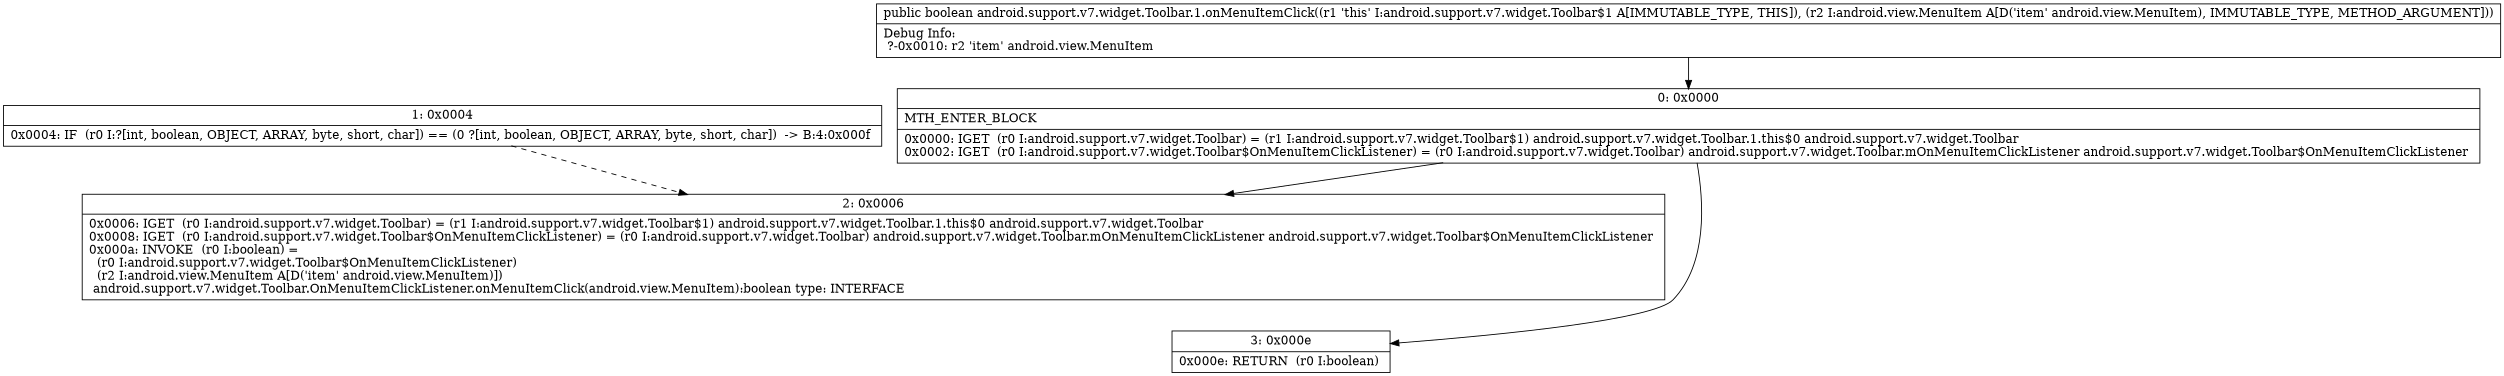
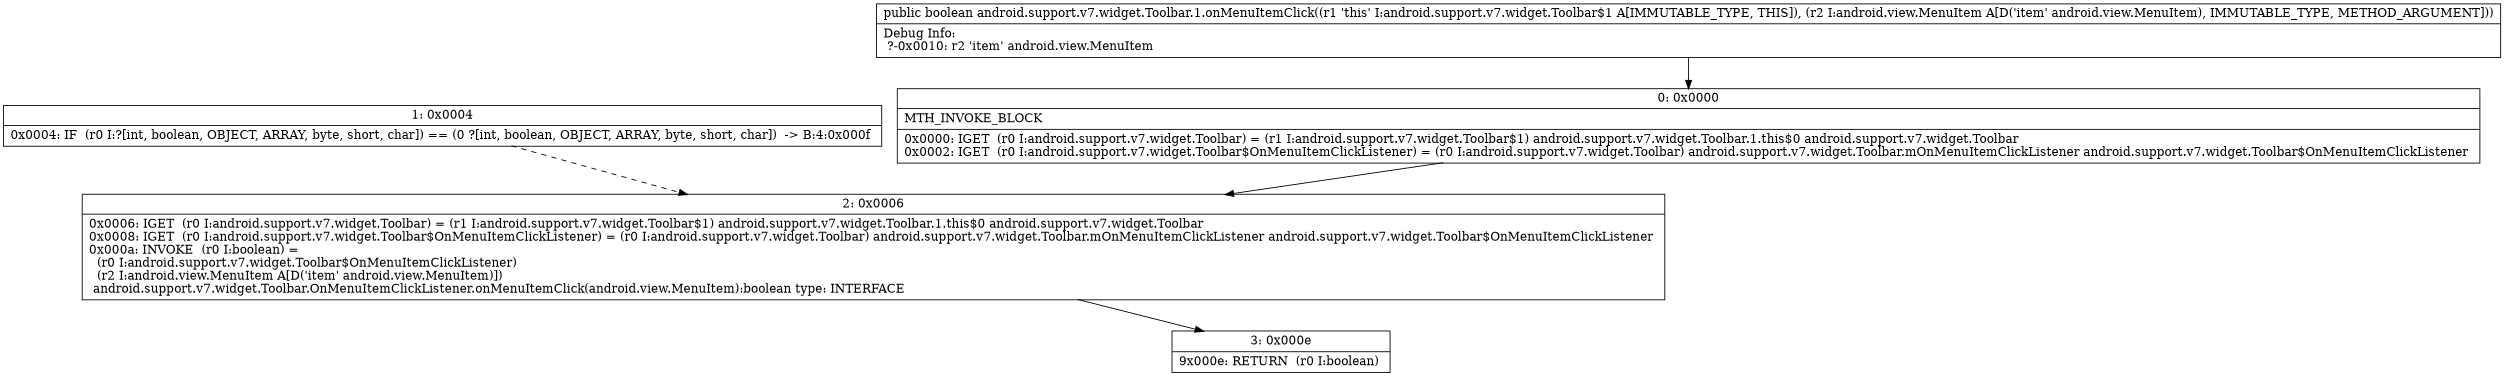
node "0: 0x0000": text "MTH_ENTER_BLOCK" -> "MTH_INVOKE_BLOCK"
edge "0: 0x0000" -> "3: 0x000e": now "2: 0x0006" -> "3: 0x000e"
node "3: 0x000e": text "0x000e: RETURN  (r0 I:boolean)" -> "9x000e: RETURN  (r0 I:boolean)"
